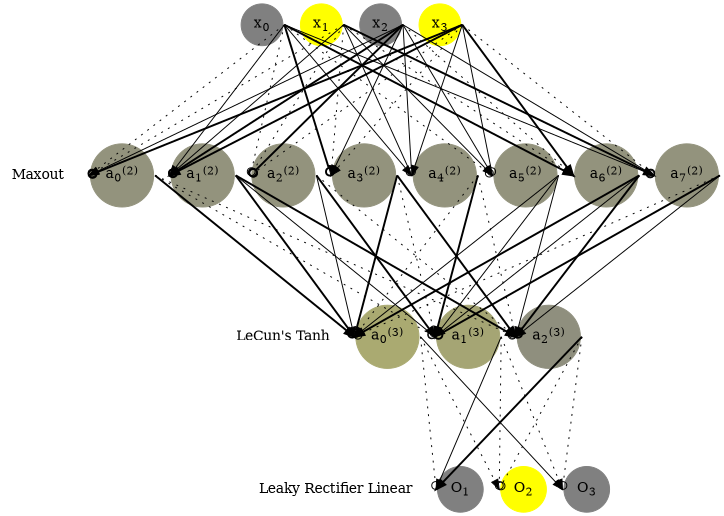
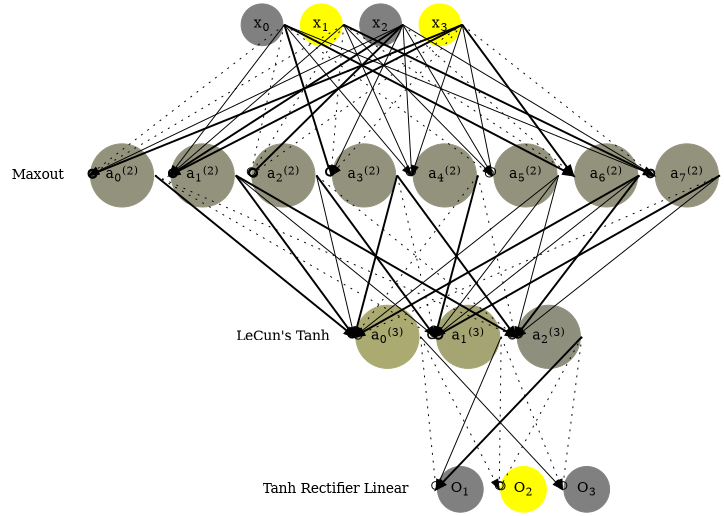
node "Leaky Rectifier Linear": label "Leaky Rectifier Linear" -> "Tanh Rectifier Linear"
